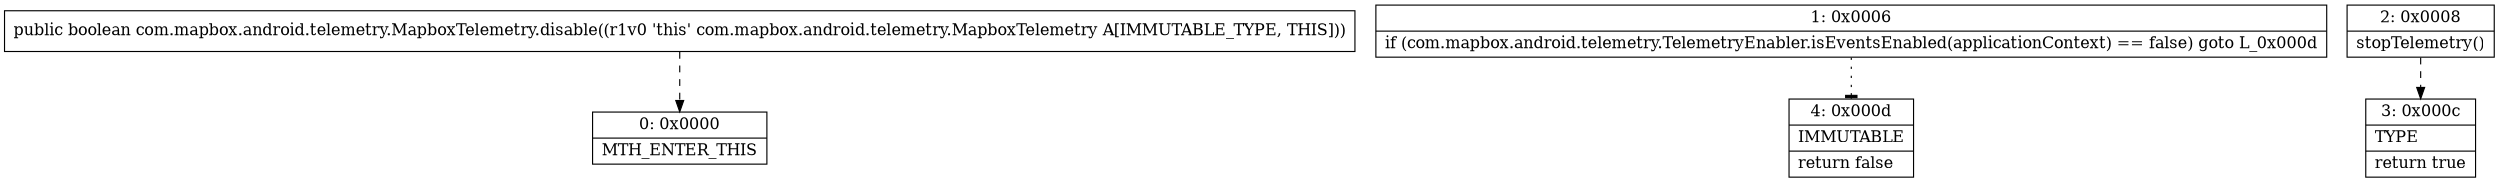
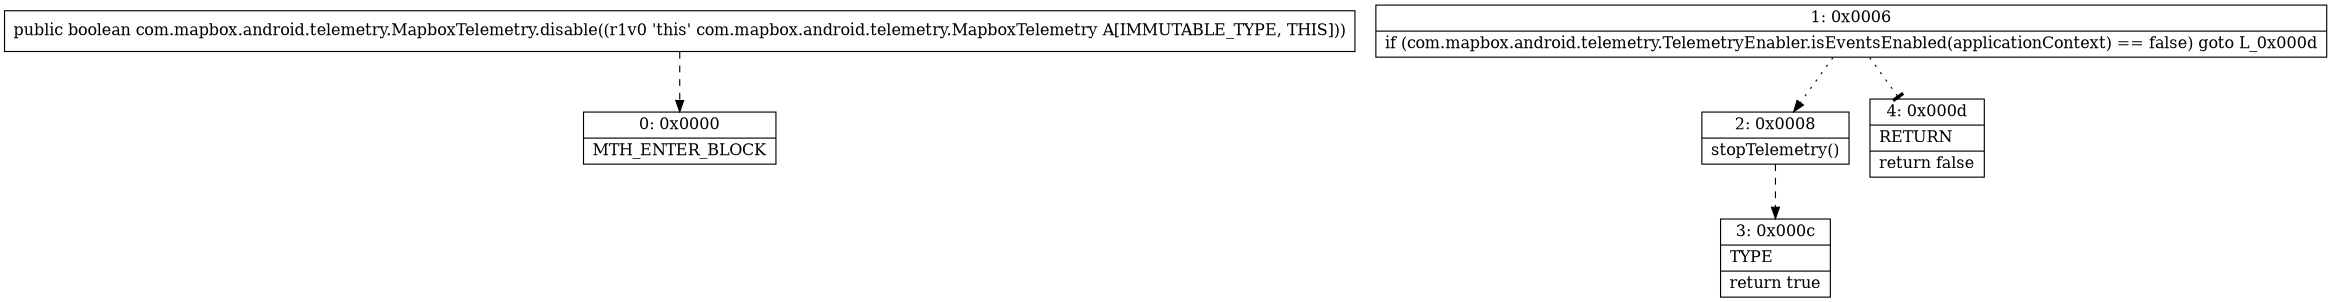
edge "1: 0x0006" -> "2: 0x0008": added
node "4: 0x000d": text "IMMUTABLE" -> "RETURN"
node "0: 0x0000": text "MTH_ENTER_THIS" -> "MTH_ENTER_BLOCK"
